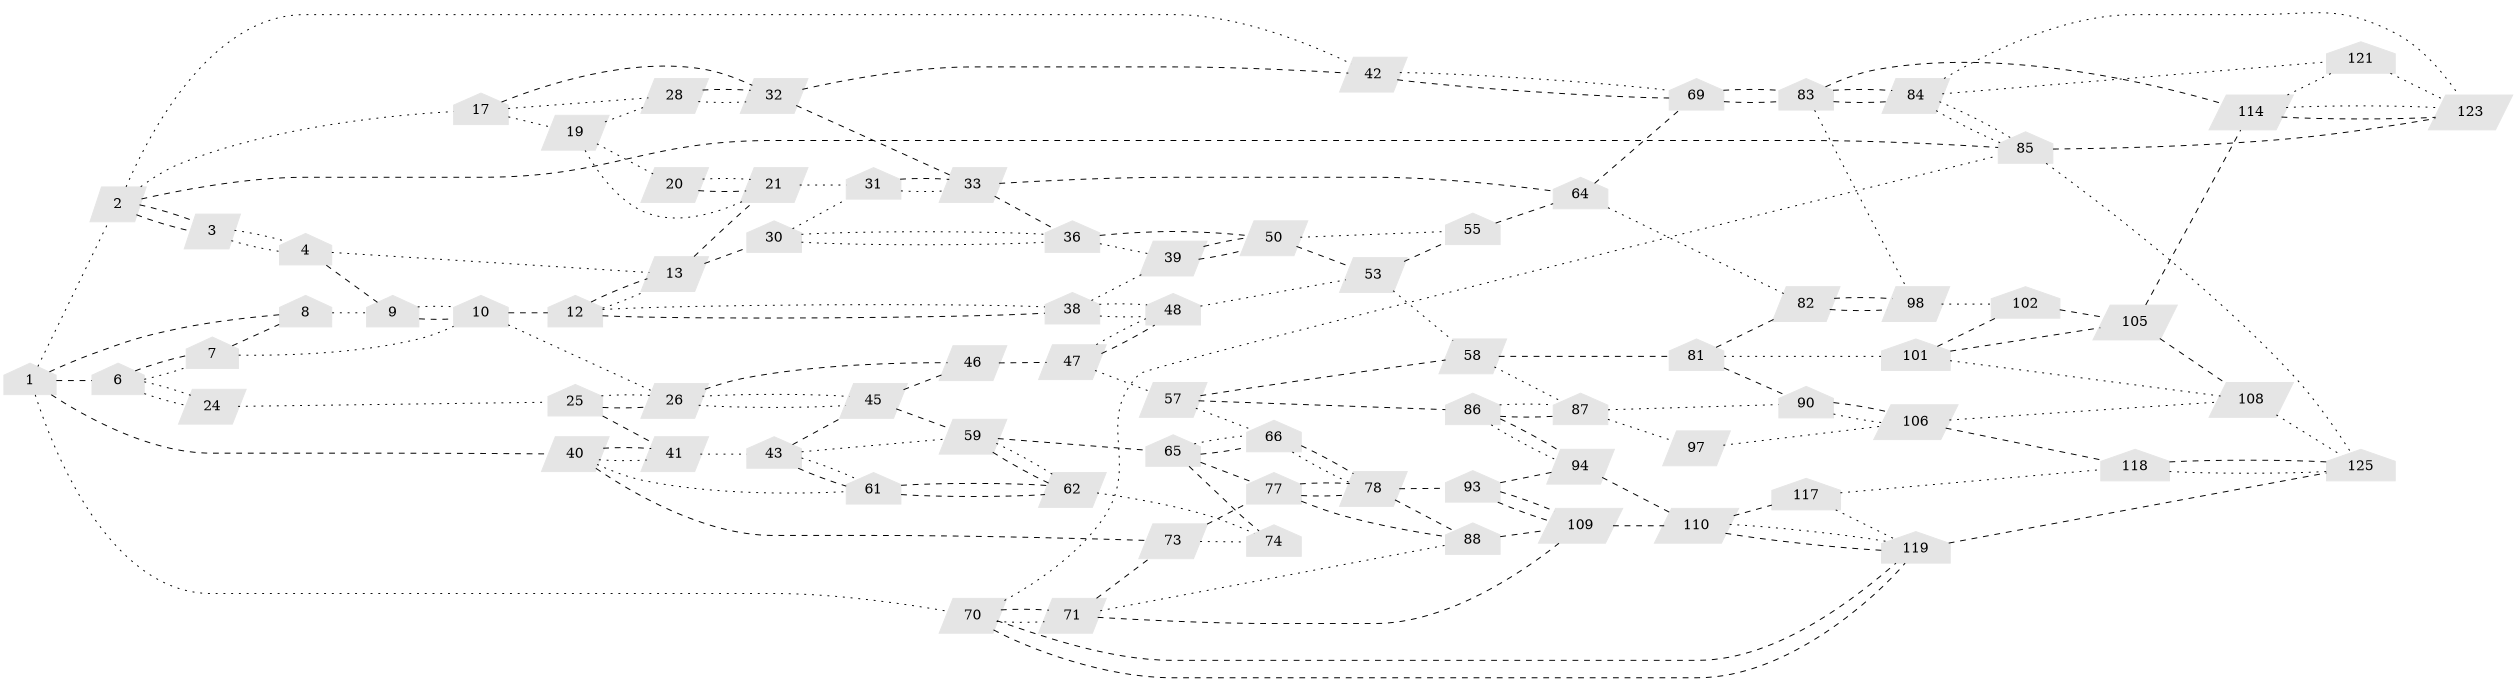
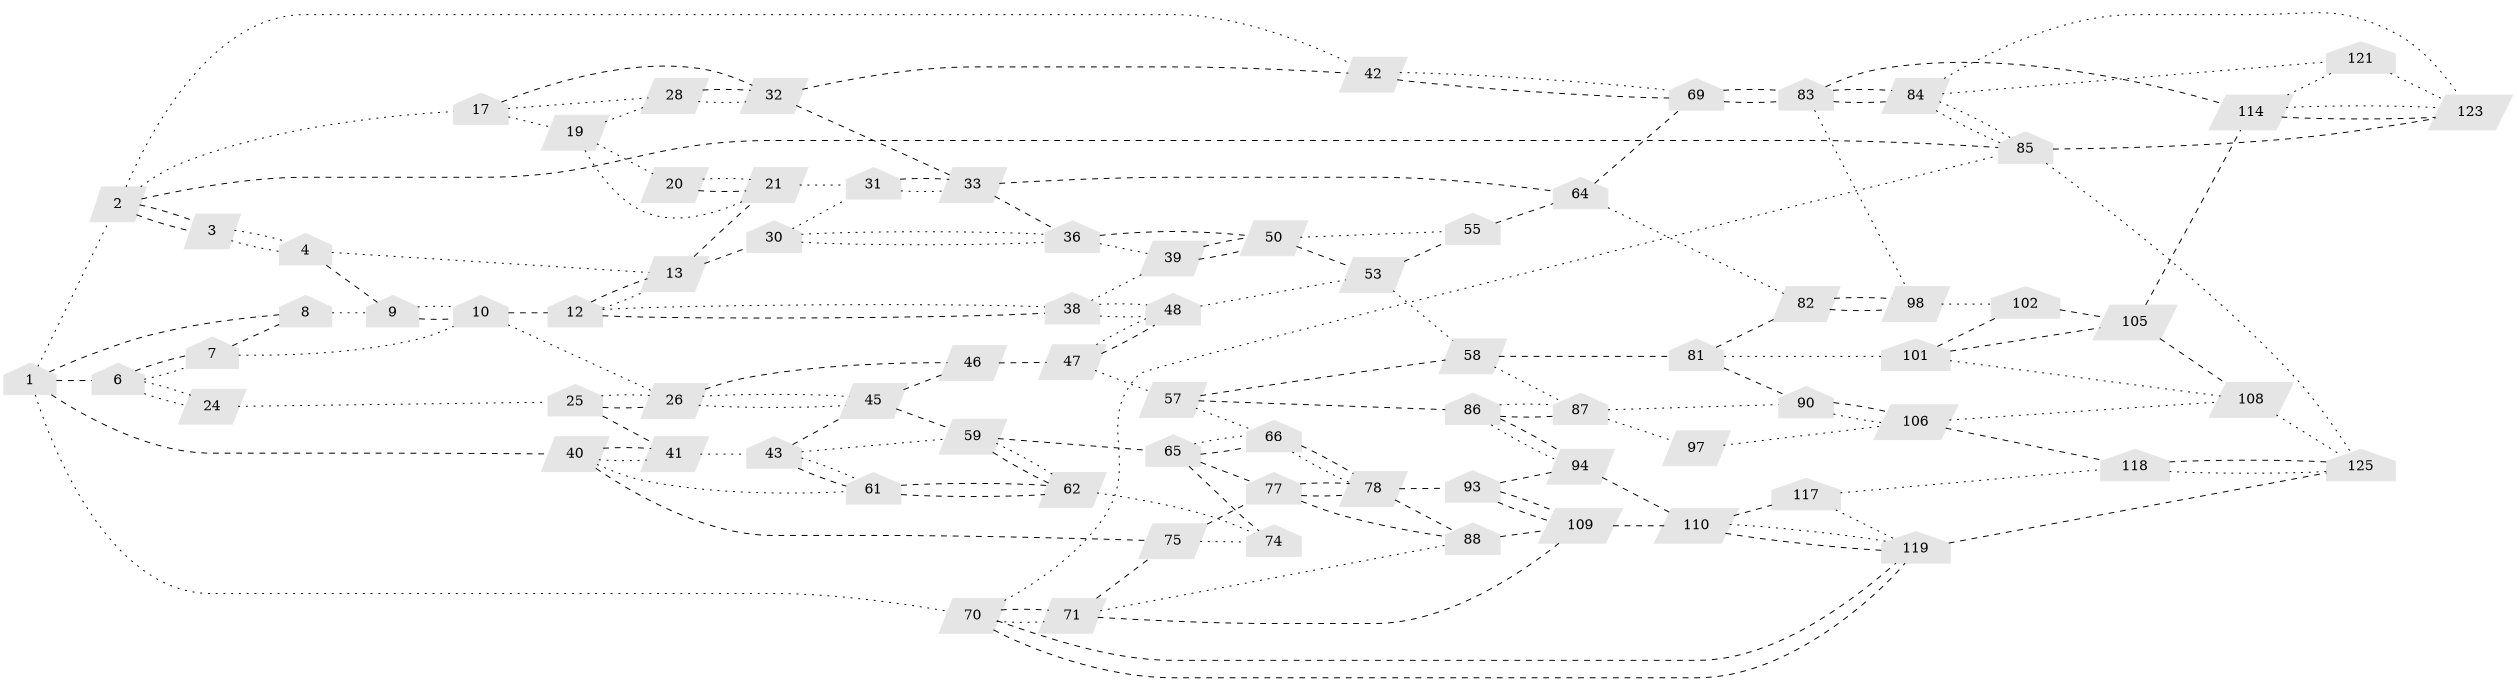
node "73": label "73" -> "75"
